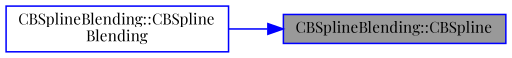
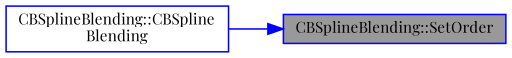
node "CBSplineBlending::CBSpline": label "CBSplineBlending::CBSpline" -> "CBSplineBlending::SetOrder"
